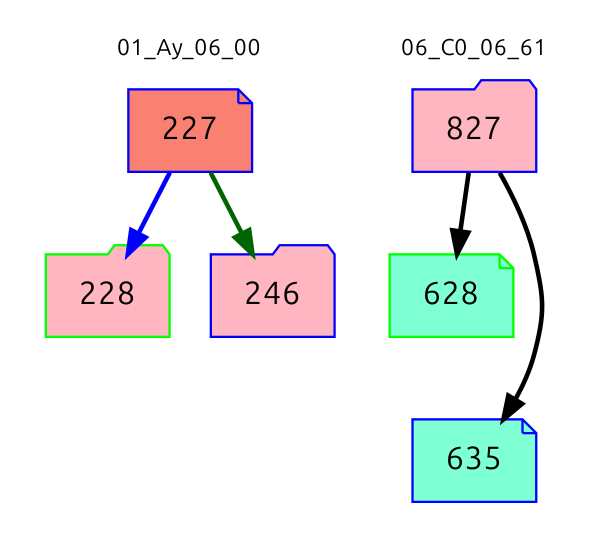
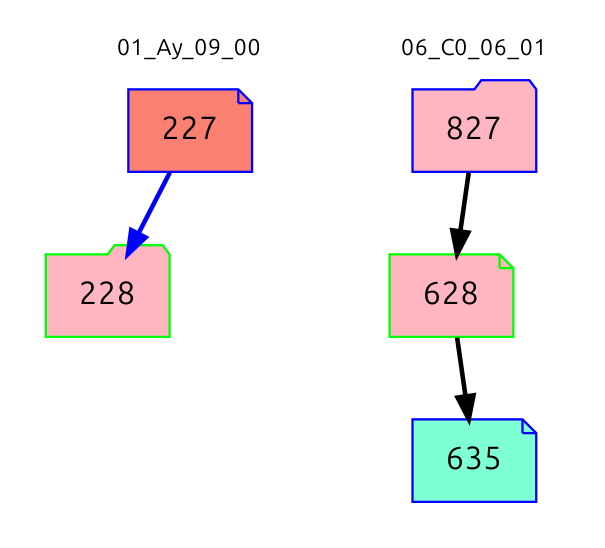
cluster "01_Ay_06_00": label "01_Ay_06_00" -> "01_Ay_09_00"
cluster "06_C0_06_61": label "06_C0_06_61" -> "06_C0_06_01"
edge "827" -> "635": now "628" -> "635"
node "246": removed
node "628": fillcolor aquamarine -> lightpink
